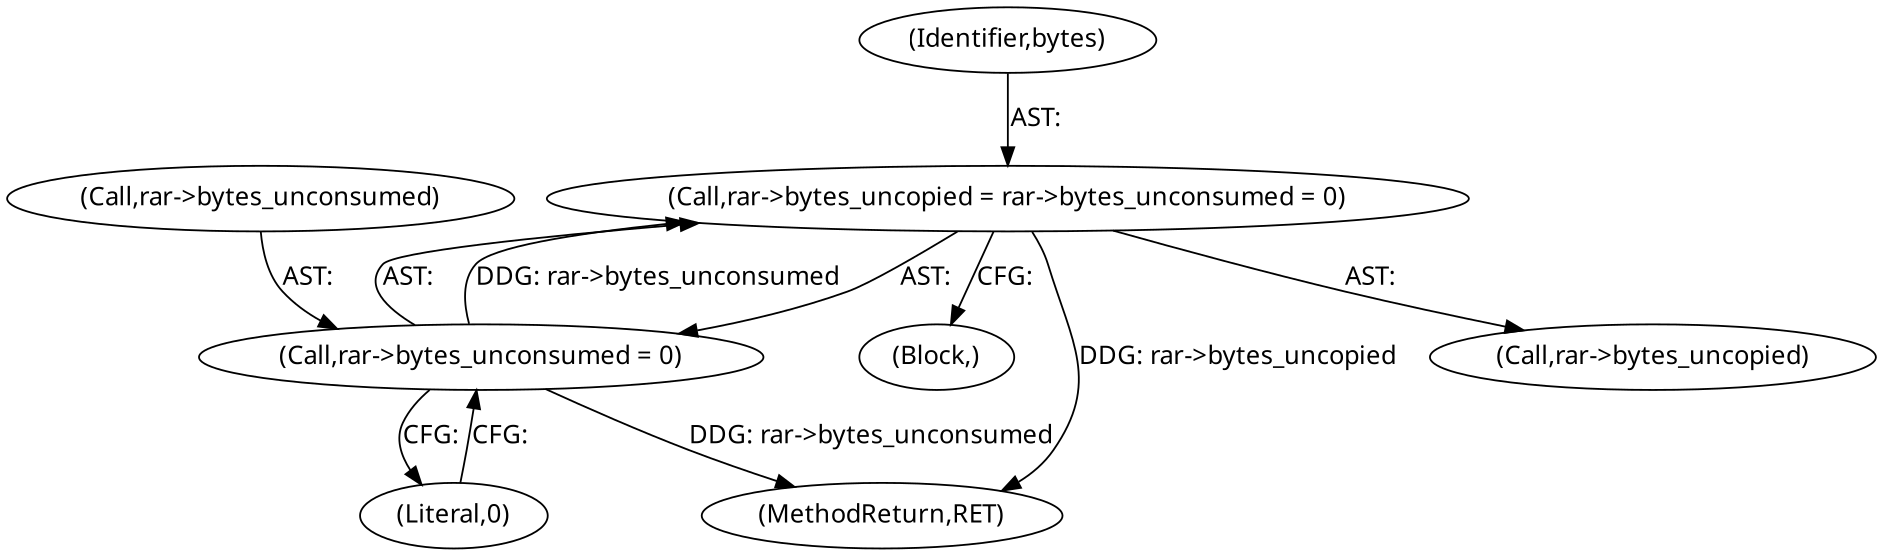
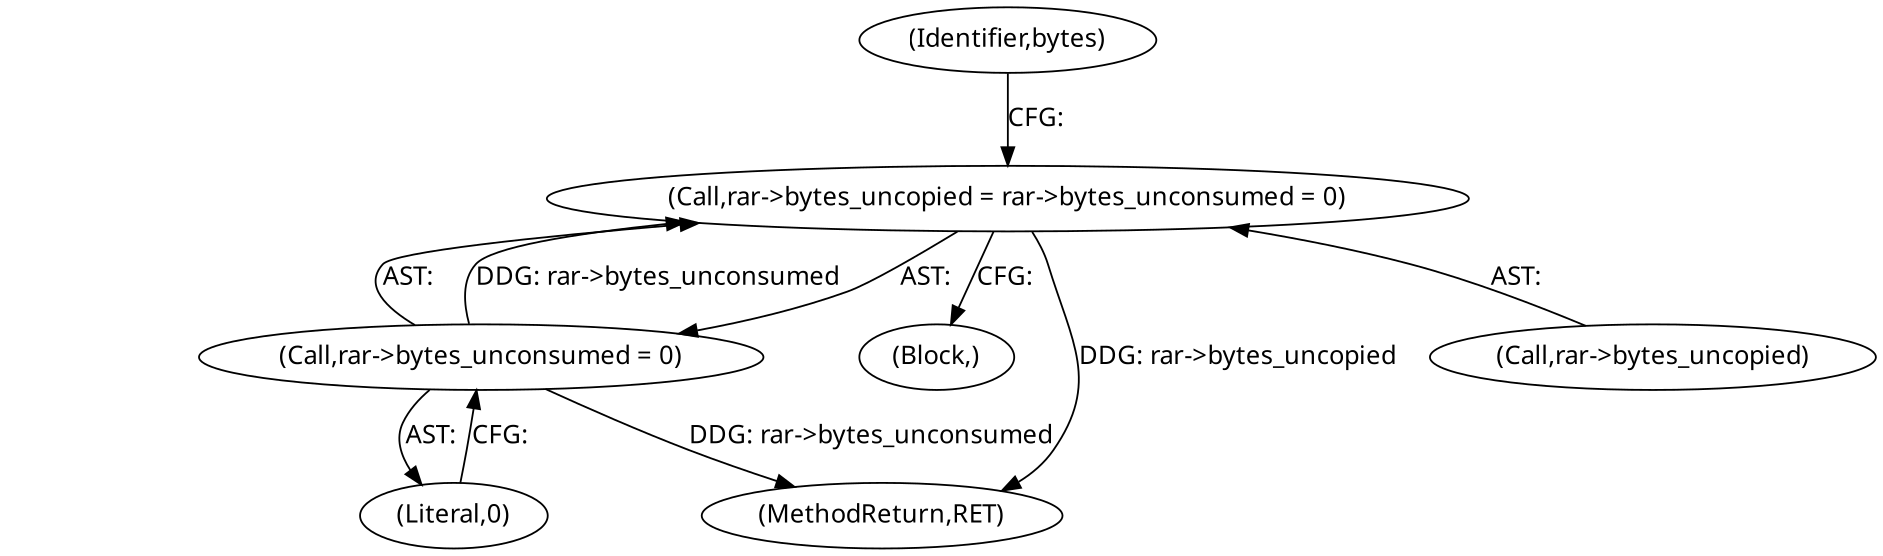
edge "(Identifier,bytes)" -> "(Call,rar->bytes_uncopied = rar->bytes_unconsumed = 0)": label "AST: " -> "CFG: "
node "(Call,rar->bytes_unconsumed)": removed
edge "(Call,rar->bytes_uncopied = rar->bytes_unconsumed = 0)" -> "(Call,rar->bytes_uncopied)": reversed
edge "(Call,rar->bytes_unconsumed = 0)" -> "(Literal,0)": label "CFG: " -> "AST: "
